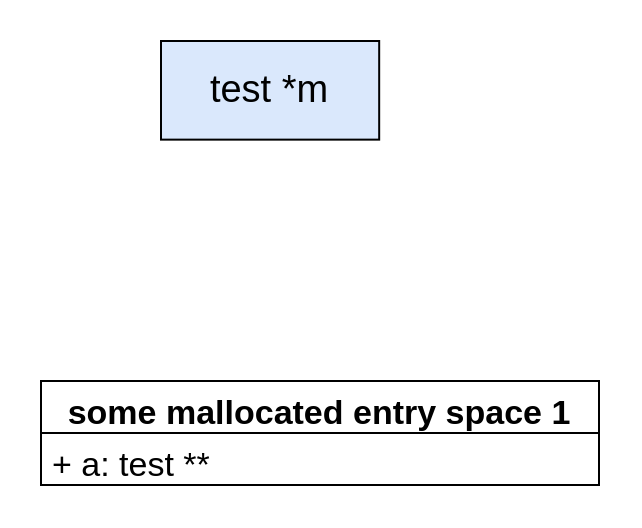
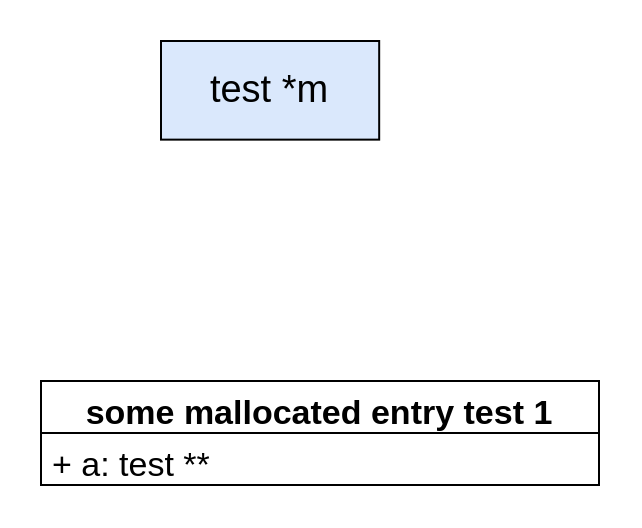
node "some mallocated entry space 1": label "some mallocated entry space 1" -> "some mallocated entry test 1"
